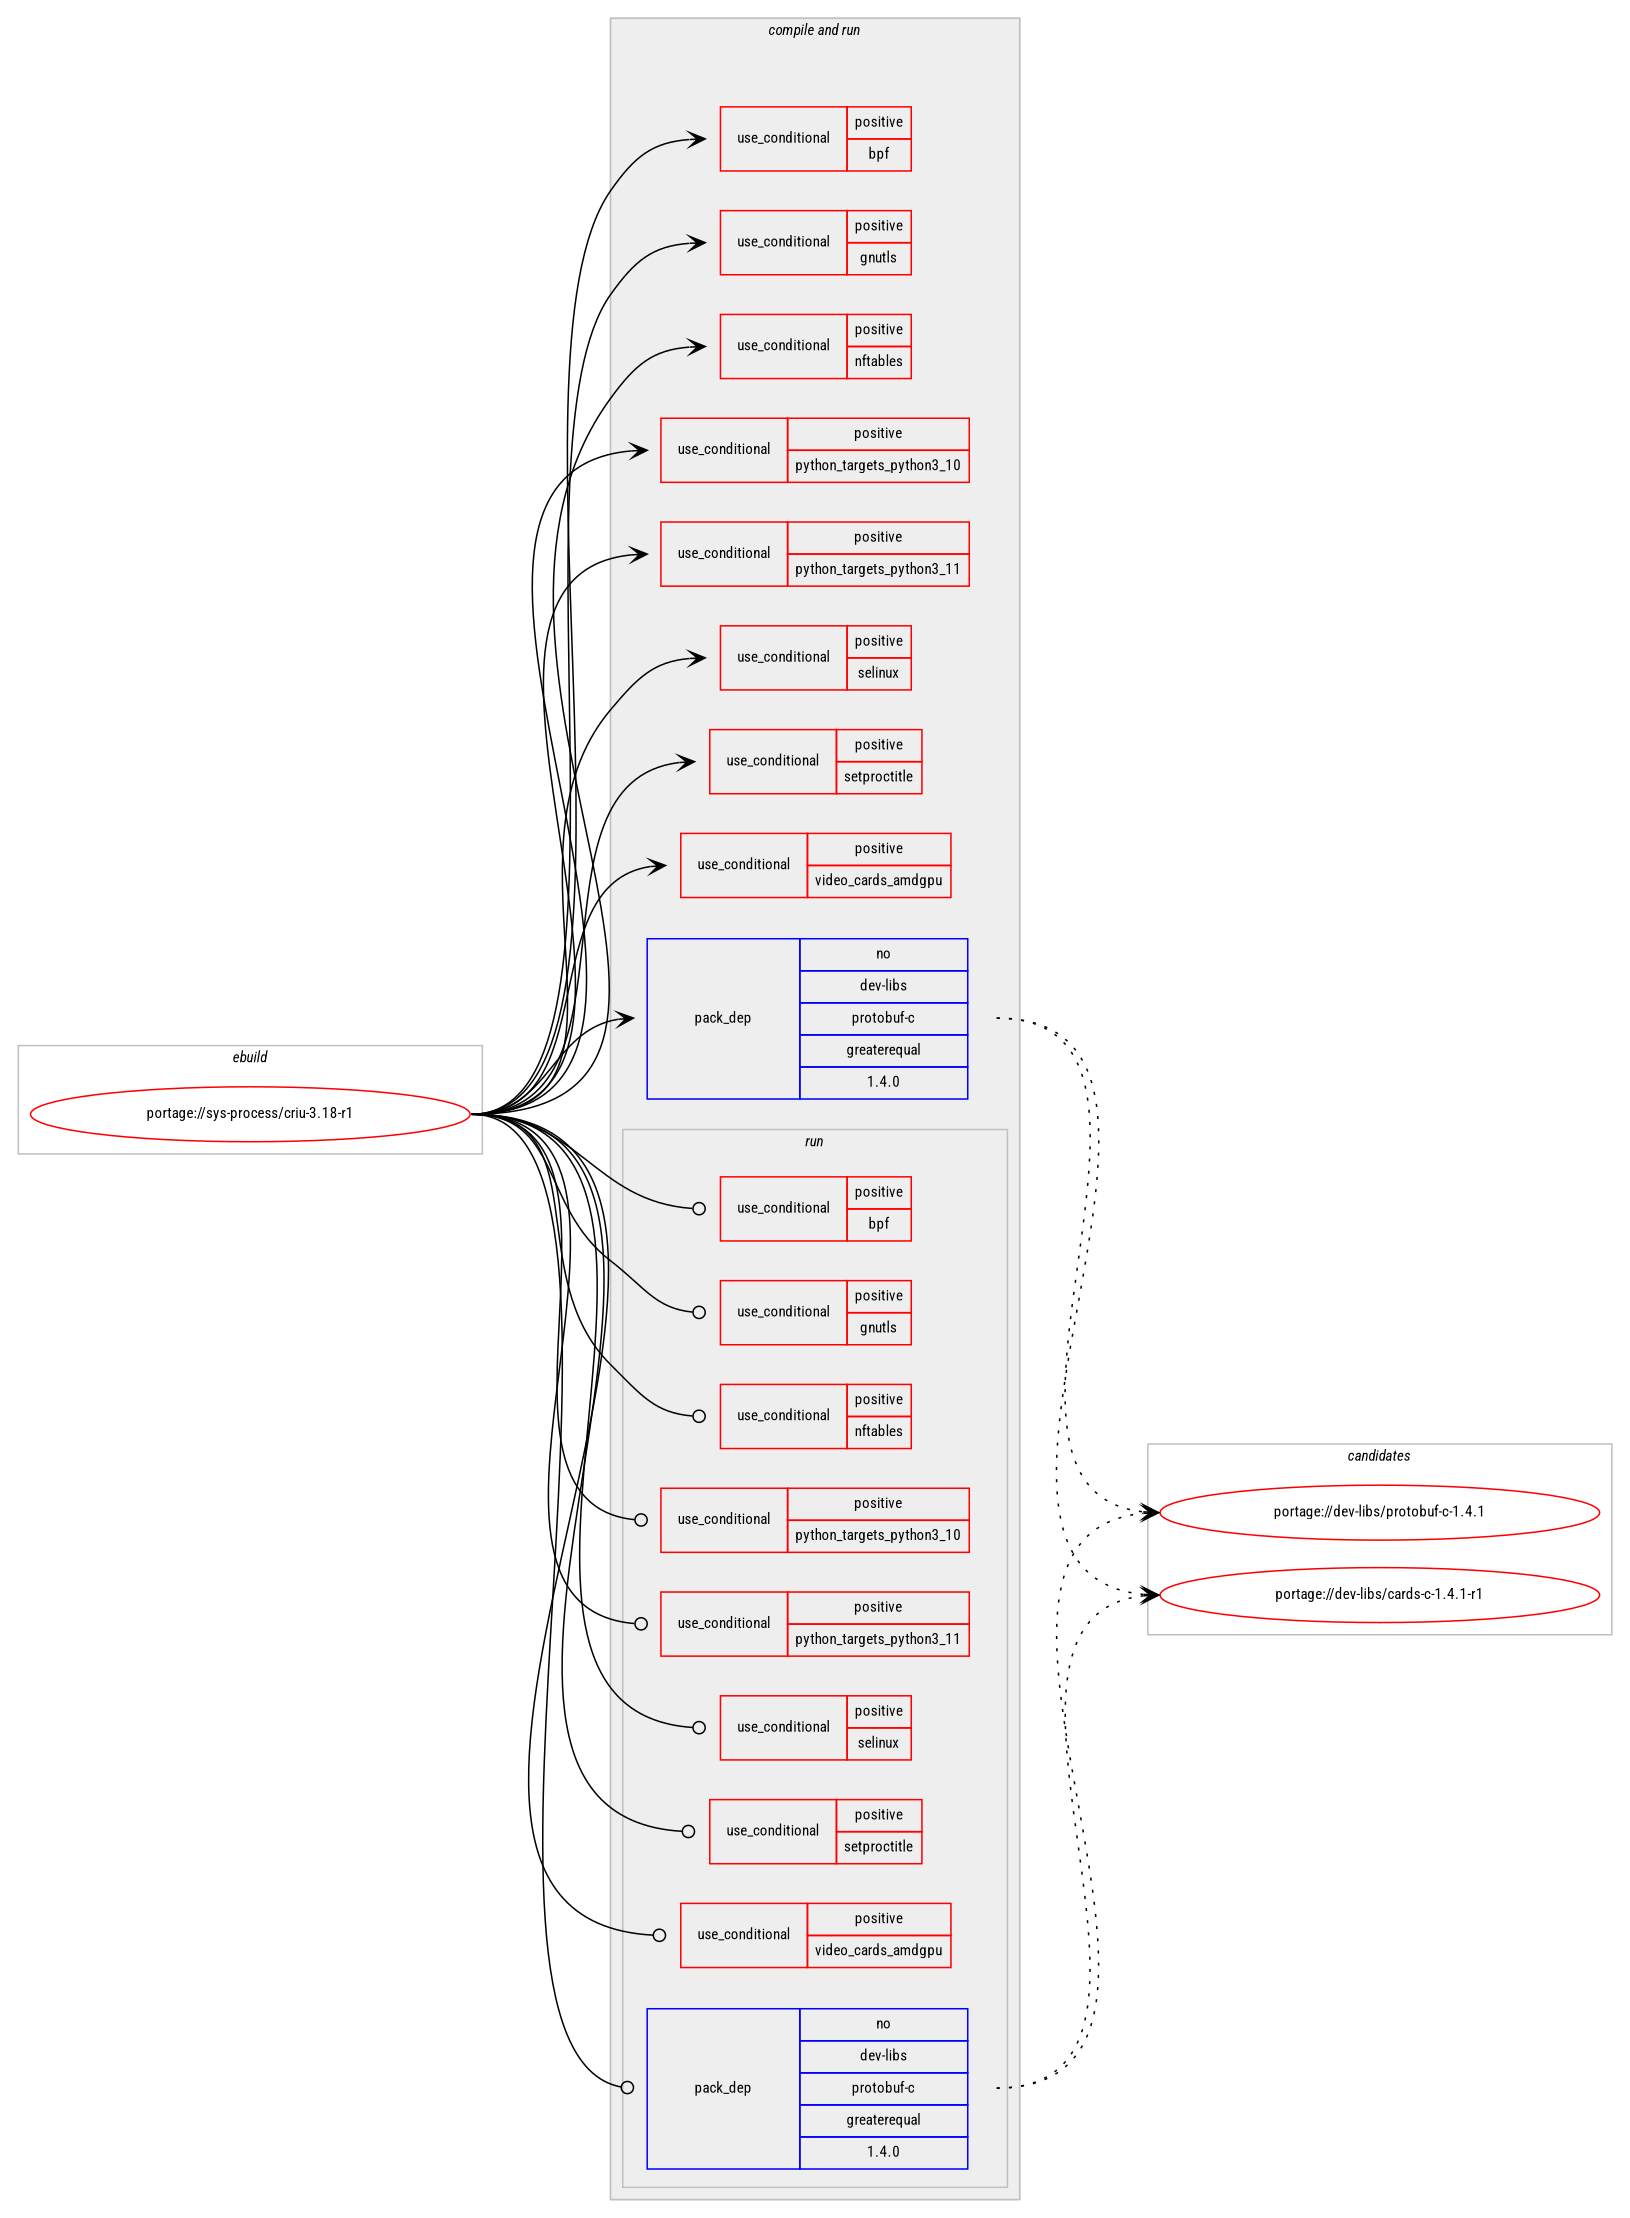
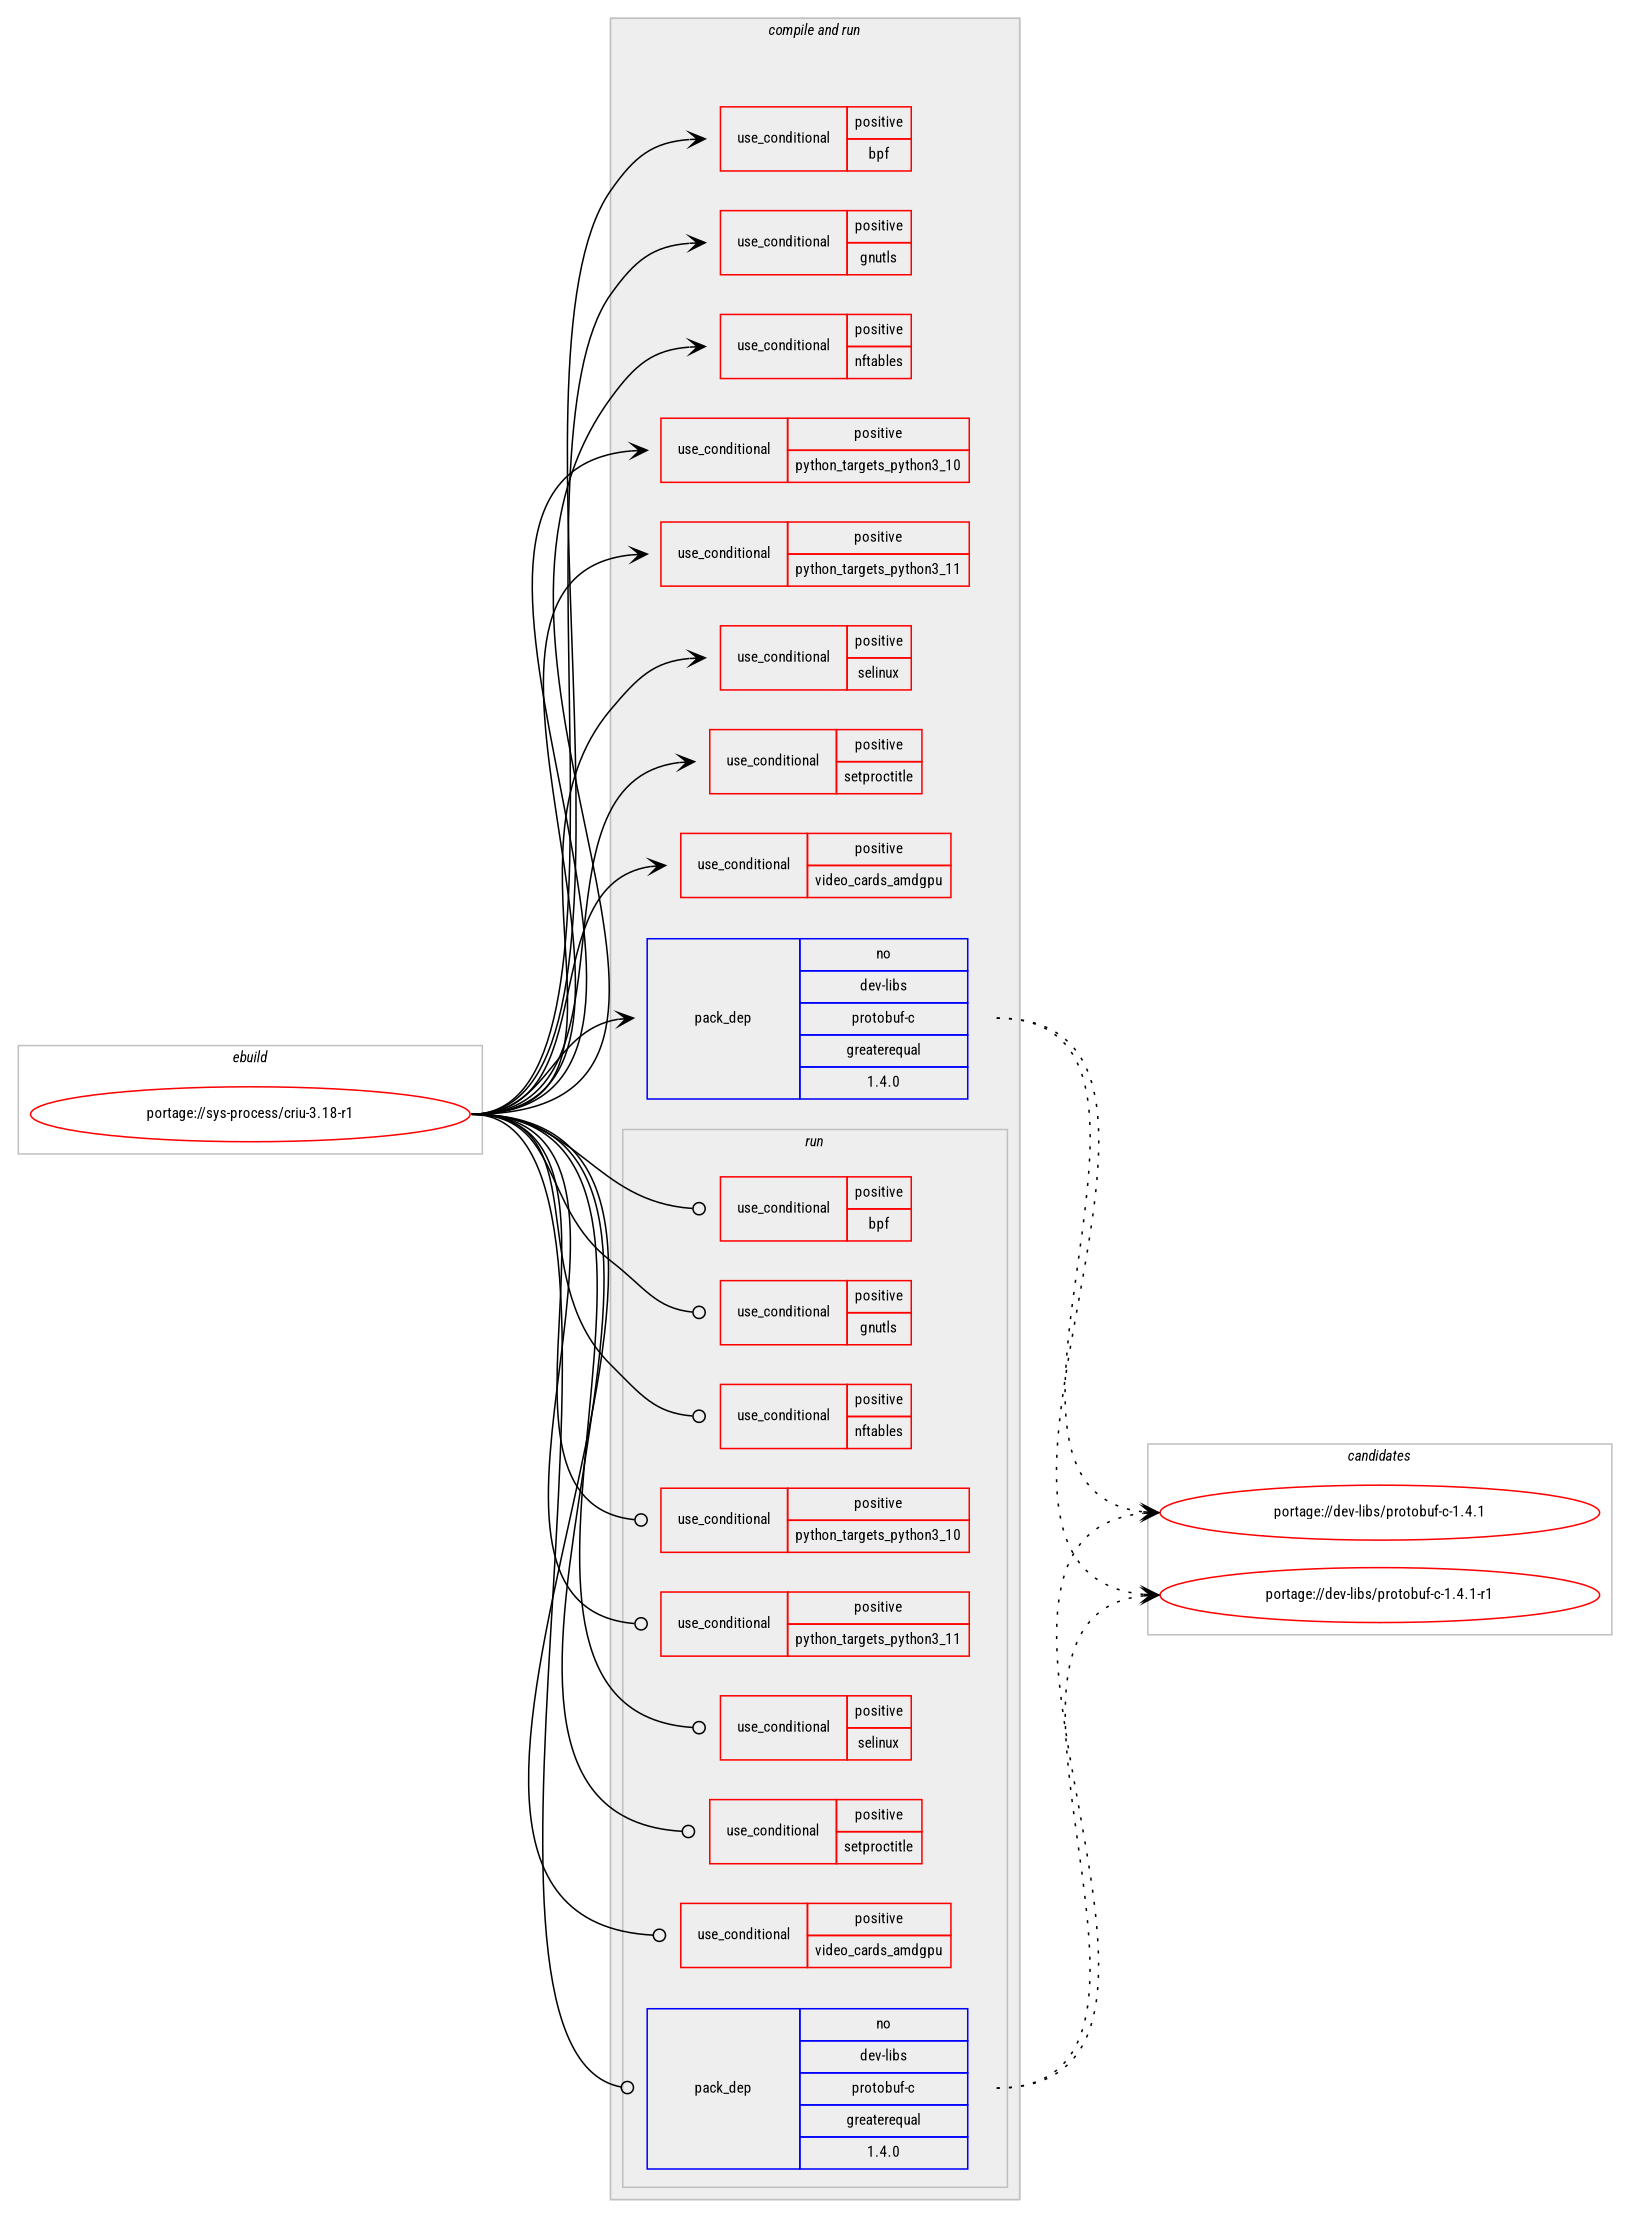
node "portage://dev-libs/cards-c-1.4.1-r1": label "portage://dev-libs/cards-c-1.4.1-r1" -> "portage://dev-libs/protobuf-c-1.4.1-r1"
